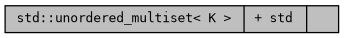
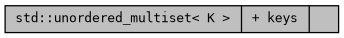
node "std::unordered_multiset< K >": text "+ std" -> "+ keys"
